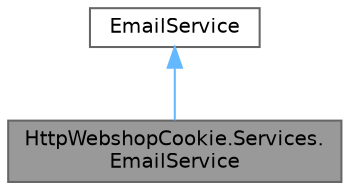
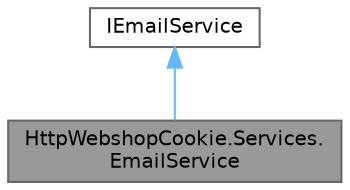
node "EmailService": label "EmailService" -> "IEmailService"
